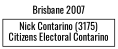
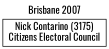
node "Nick Contarino (3175) Citizens Electoral Contarino": label "Nick Contarino (3175) Citizens Electoral Contarino" -> "Nick Contarino (3175) Citizens Electoral Council"
